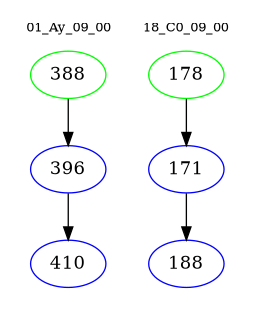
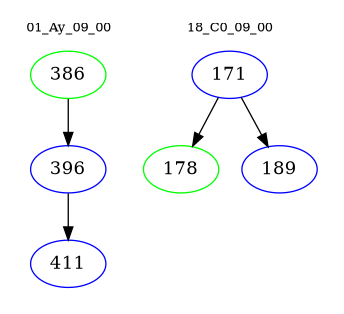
node "388": label "388" -> "386"
edge "178" -> "171": reversed
node "410": label "410" -> "411"
node "188": label "188" -> "189"
